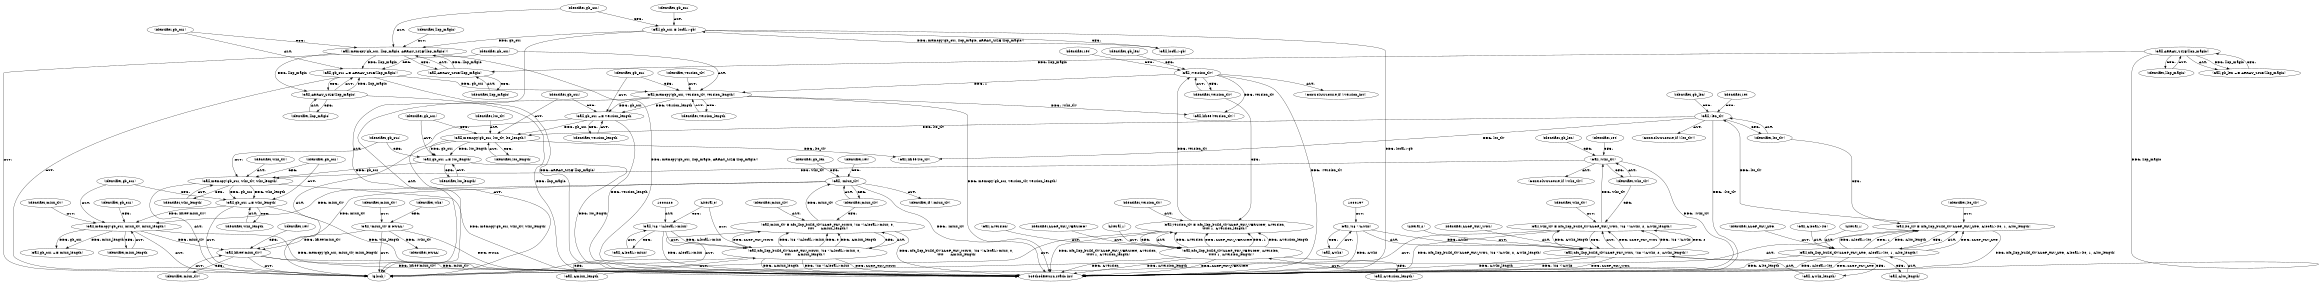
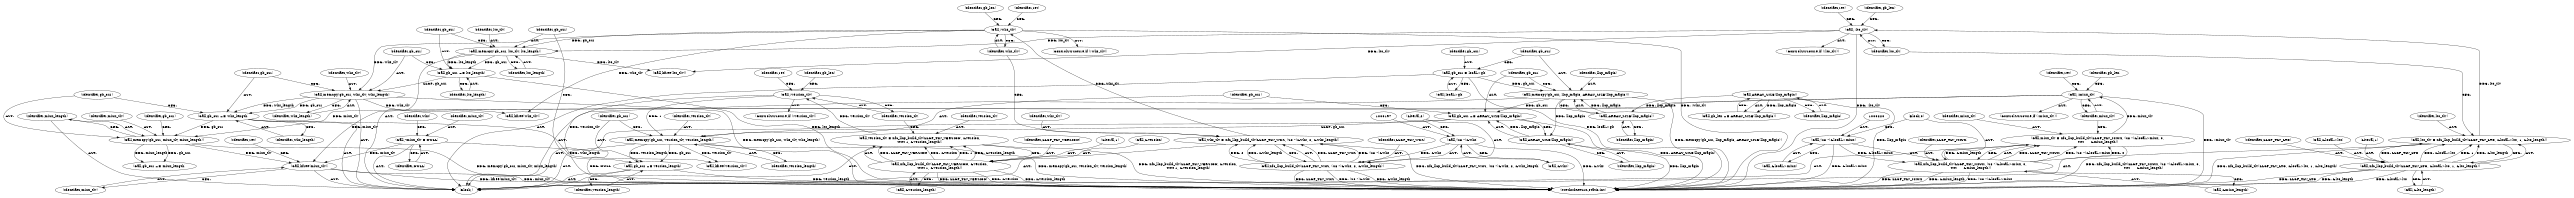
edge "(Call,local->gb)" -> "(Call,gb_cur = local->gb)": label "DDG: memcpy(gb_cur, llcp_magic, ARRAY_SIZE(llcp_magic))" -> "AST: "
edge "(Call,memcpy(gb_cur, llcp_magic, ARRAY_SIZE(llcp_magic)))" -> "(Call,gb_cur += ARRAY_SIZE(llcp_magic))": label "DDG: llcp_magic" -> "DDG: gb_cur"
edge "(Call,gb_cur += ARRAY_SIZE(llcp_magic))" -> "(Call,memcpy(gb_cur, version_tlv, version_length))": label "DDG: gb_cur" -> "LLCP: gb_cur"
node "(ControlStructure,if (!version_int))": label "(ControlStructure,if (!version_int))" -> "(ControlStructure,if (!version_tlv))"
edge "(Call,memcpy(gb_cur, version_tlv, version_length))" -> "(Call,kfree(version_tlv))": label "DDG: !wks_tlv" -> "DDG: version_tlv"
node "(Call,kfree(wks_tlv))": added
node "(Call,!len_tlv)": label "(Call,!len_tlv)" -> "(Call,!lto_tlv)"
edge "(Call,gb_cur += version_length)" -> "(Call,memcpy(gb_cur, lto_tlv, lto_length))": now "(Call,!wks_tlv)" -> "(Call,memcpy(gb_cur, lto_tlv, lto_length))"
edge "(Literal,2)" -> "(Call,(u8 *)&wks)": added, label "CFG:"
node "(Identifier,LLCP_TLV_MIUX)": added
edge "(Identifier,NULL)" -> "(Call,*miux_tlv = NULL)": added, label "AST:"
edge "(Call,gb_cur += lto_length)" -> "(Call,memcpy(gb_cur, wks_tlv, wks_length))": label "DDG: gb_cur" -> "LLCP: gb_cur"
node "(Literal,0)": label "(Literal,0)" -> "(Block,0)"
node "(Identifier,if (!miux_tlv))": label "(Identifier,if (!miux_tlv))" -> "(ControlStructure,if (!miux_tlv))"
edge "(Call,gb_cur += wks_length)" -> "(Call,memcpy(gb_cur, miux_tlv, miux_length))": label "DDG: kfree(miux_tlv)" -> "DDG: gb_cur"
edge "(Call,*miux_tlv = NULL)" -> "(Call,kfree(miux_tlv))": label "DDG: kfree(miux_tlv)" -> "DDG: miux_tlv"
edge "(Call,*miux_tlv = NULL)" -> "(Identifier,NULL)": label "DDG: !wks_tlv" -> "CFG: "
edge "(Call,!version_tlv)" -> "(MethodReturn,static int)": removed, label "DDG: !version_tlv"
edge "(Call,memcpy(gb_cur, miux_tlv, miux_length))" -> "(Block,)": now "(Identifier,miux_length)" -> "(Block,)"
node "(Call,&wks_length)": removed
